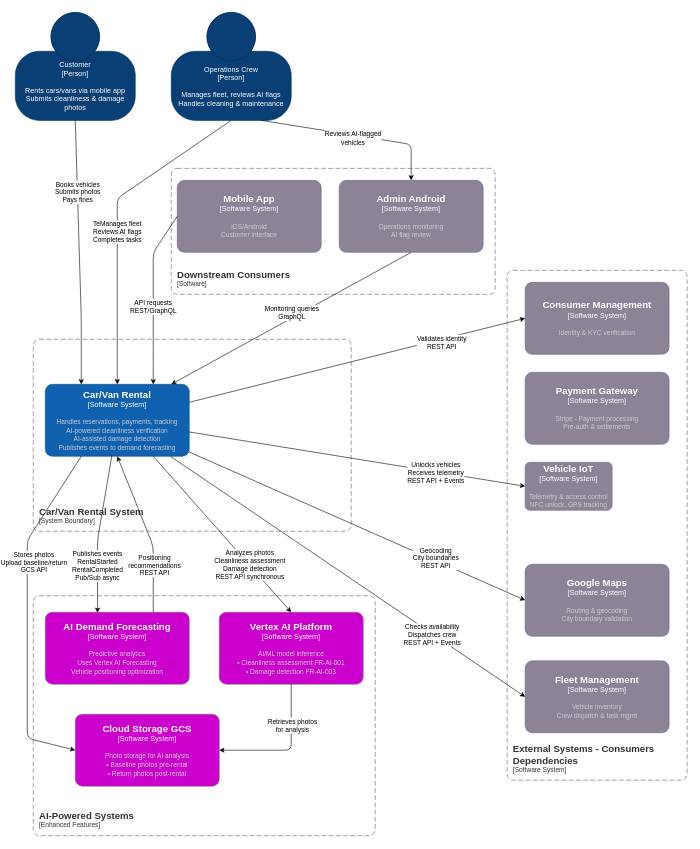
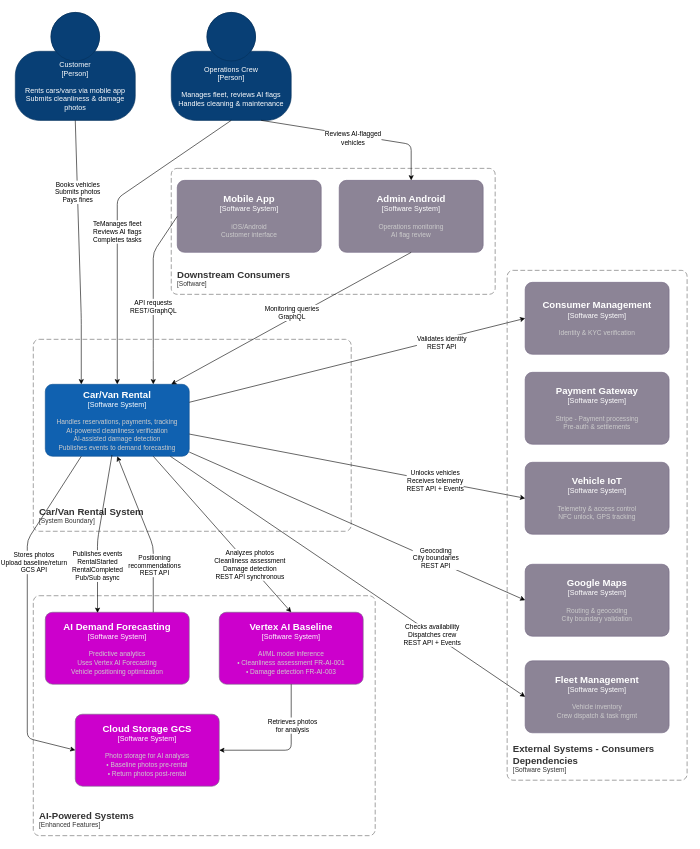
node "Vehicle IoT [Software System] Telemetry & access control NFC unlock, GPS tracking": size 87x48 -> 144x72
node "Vertex AI Platform [Software System] AI/ML model inference • Cleanliness assessment FR-AI-001 • Damage detection FR-AI-003": label "Vertex AI Platform [Software System] AI/ML model inference • Cleanliness assessment FR-AI-001 • Damage detection FR-AI-003" -> "Vertex AI Baseline [Software System] AI/ML model inference • Cleanliness assessment FR-AI-001 • Damage detection FR-AI-003"
